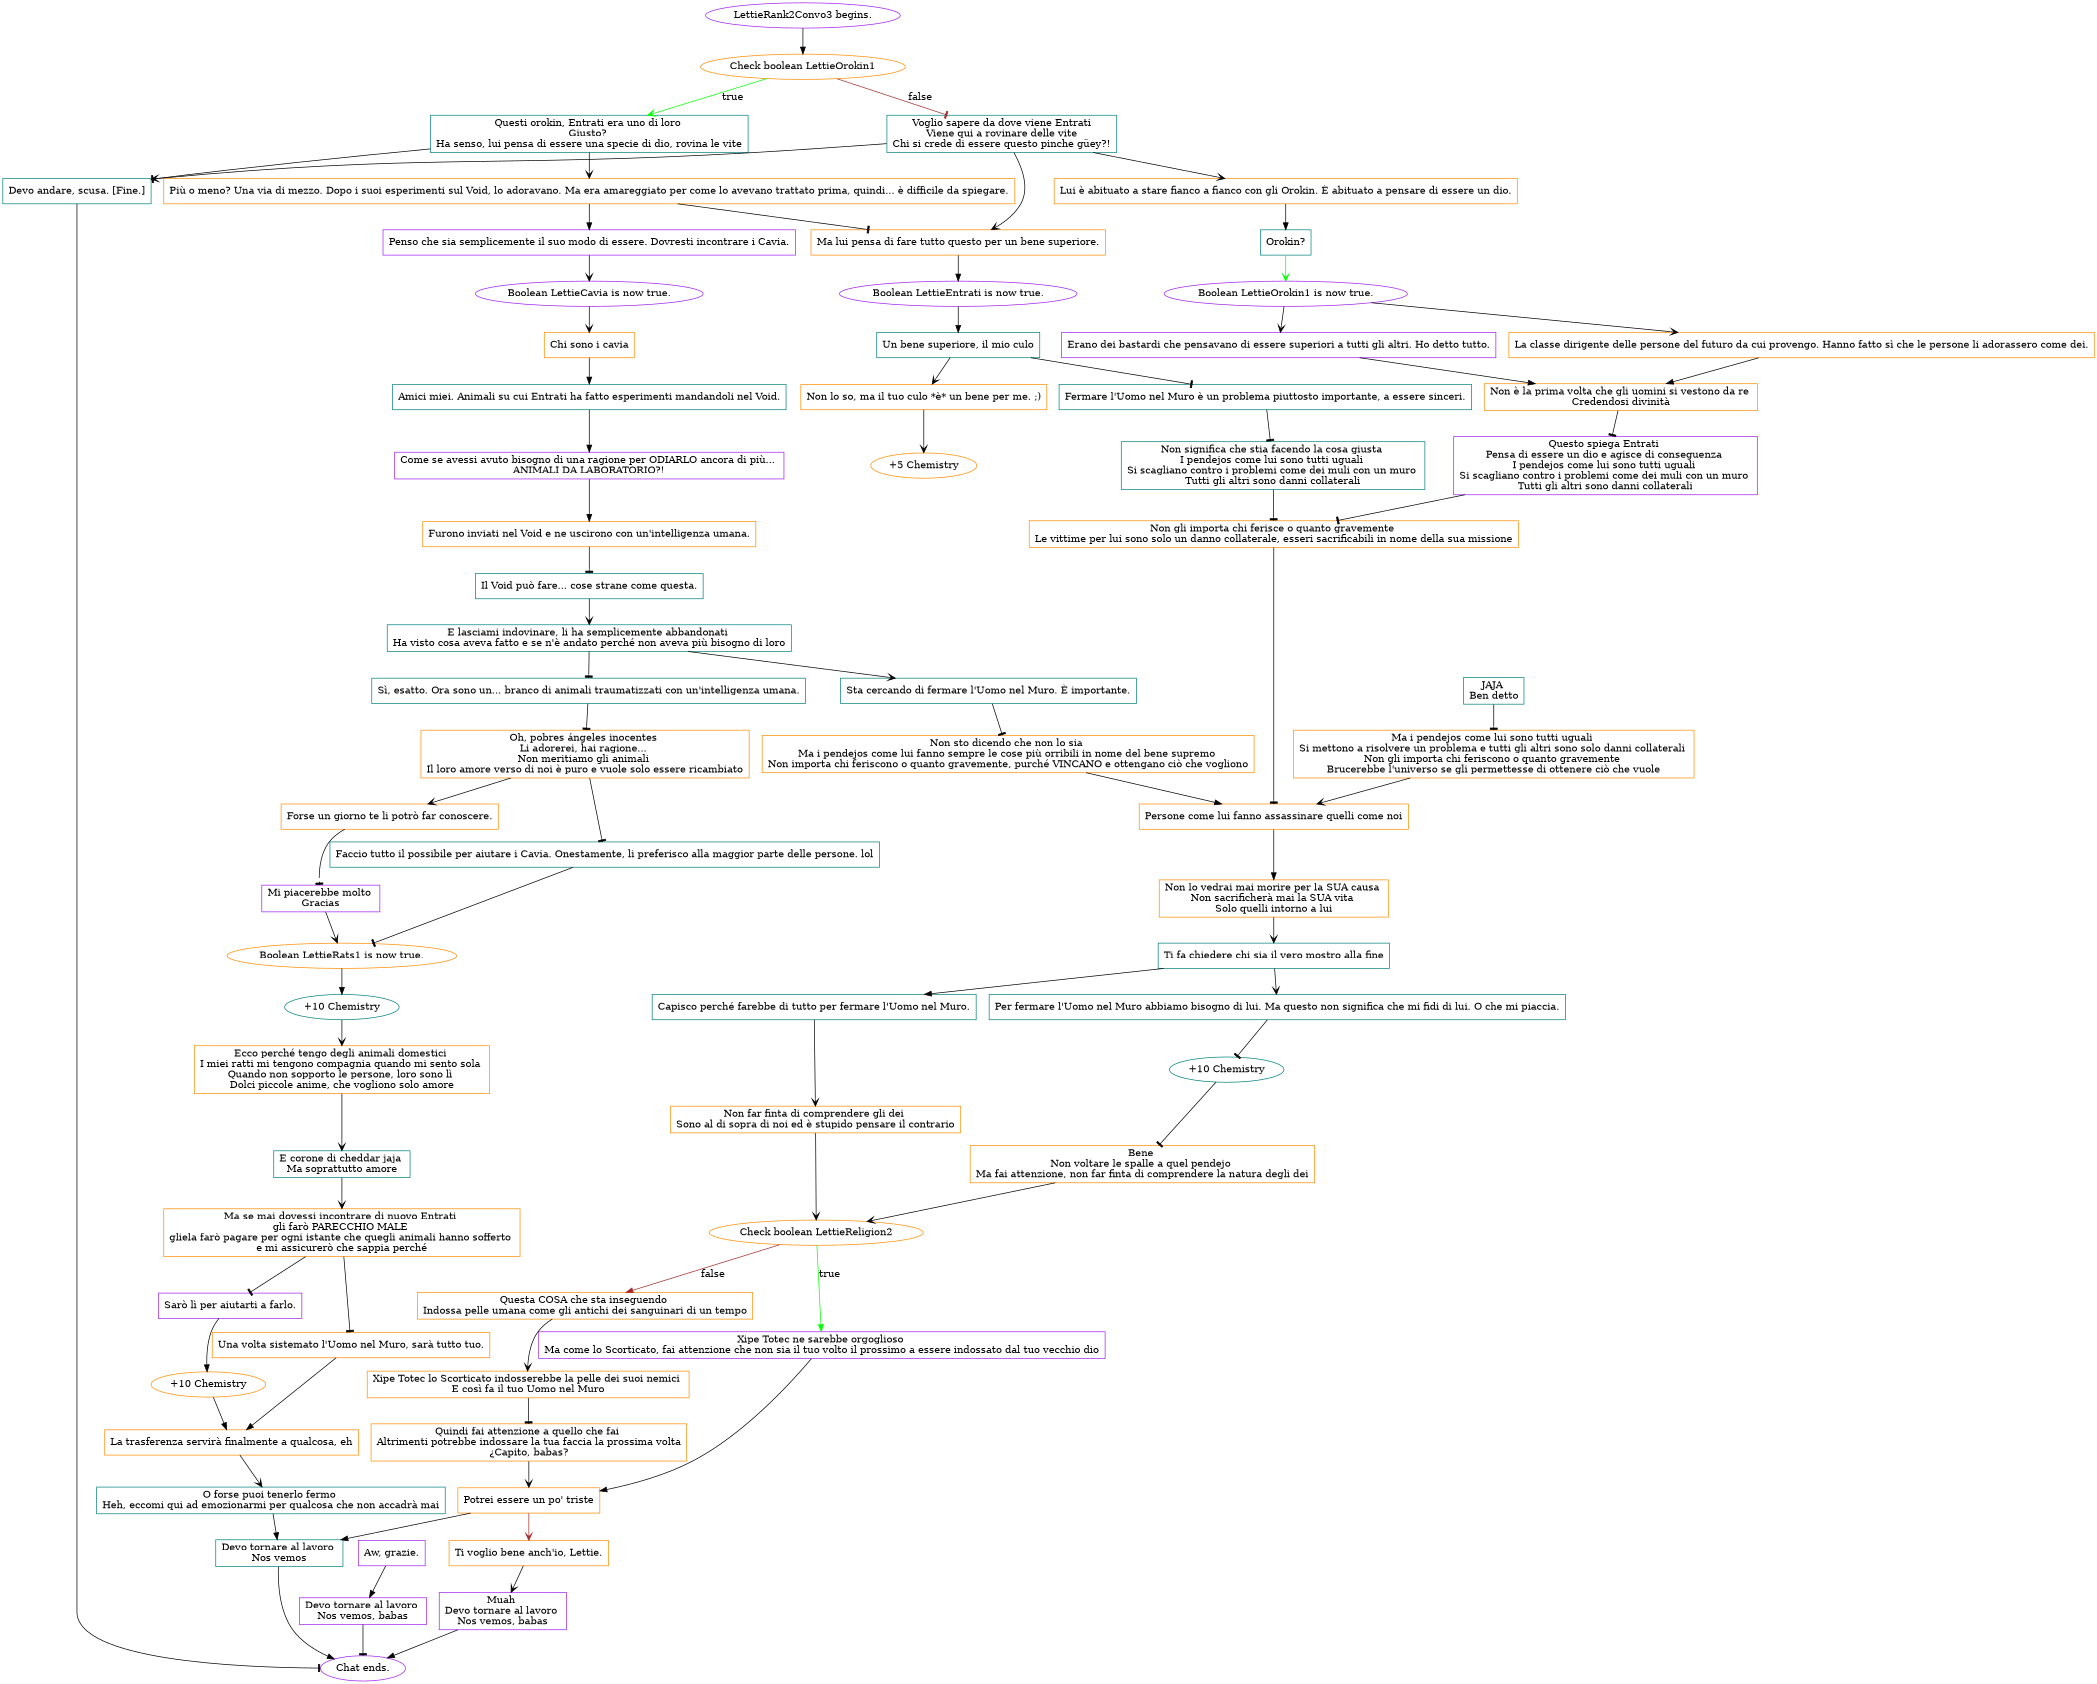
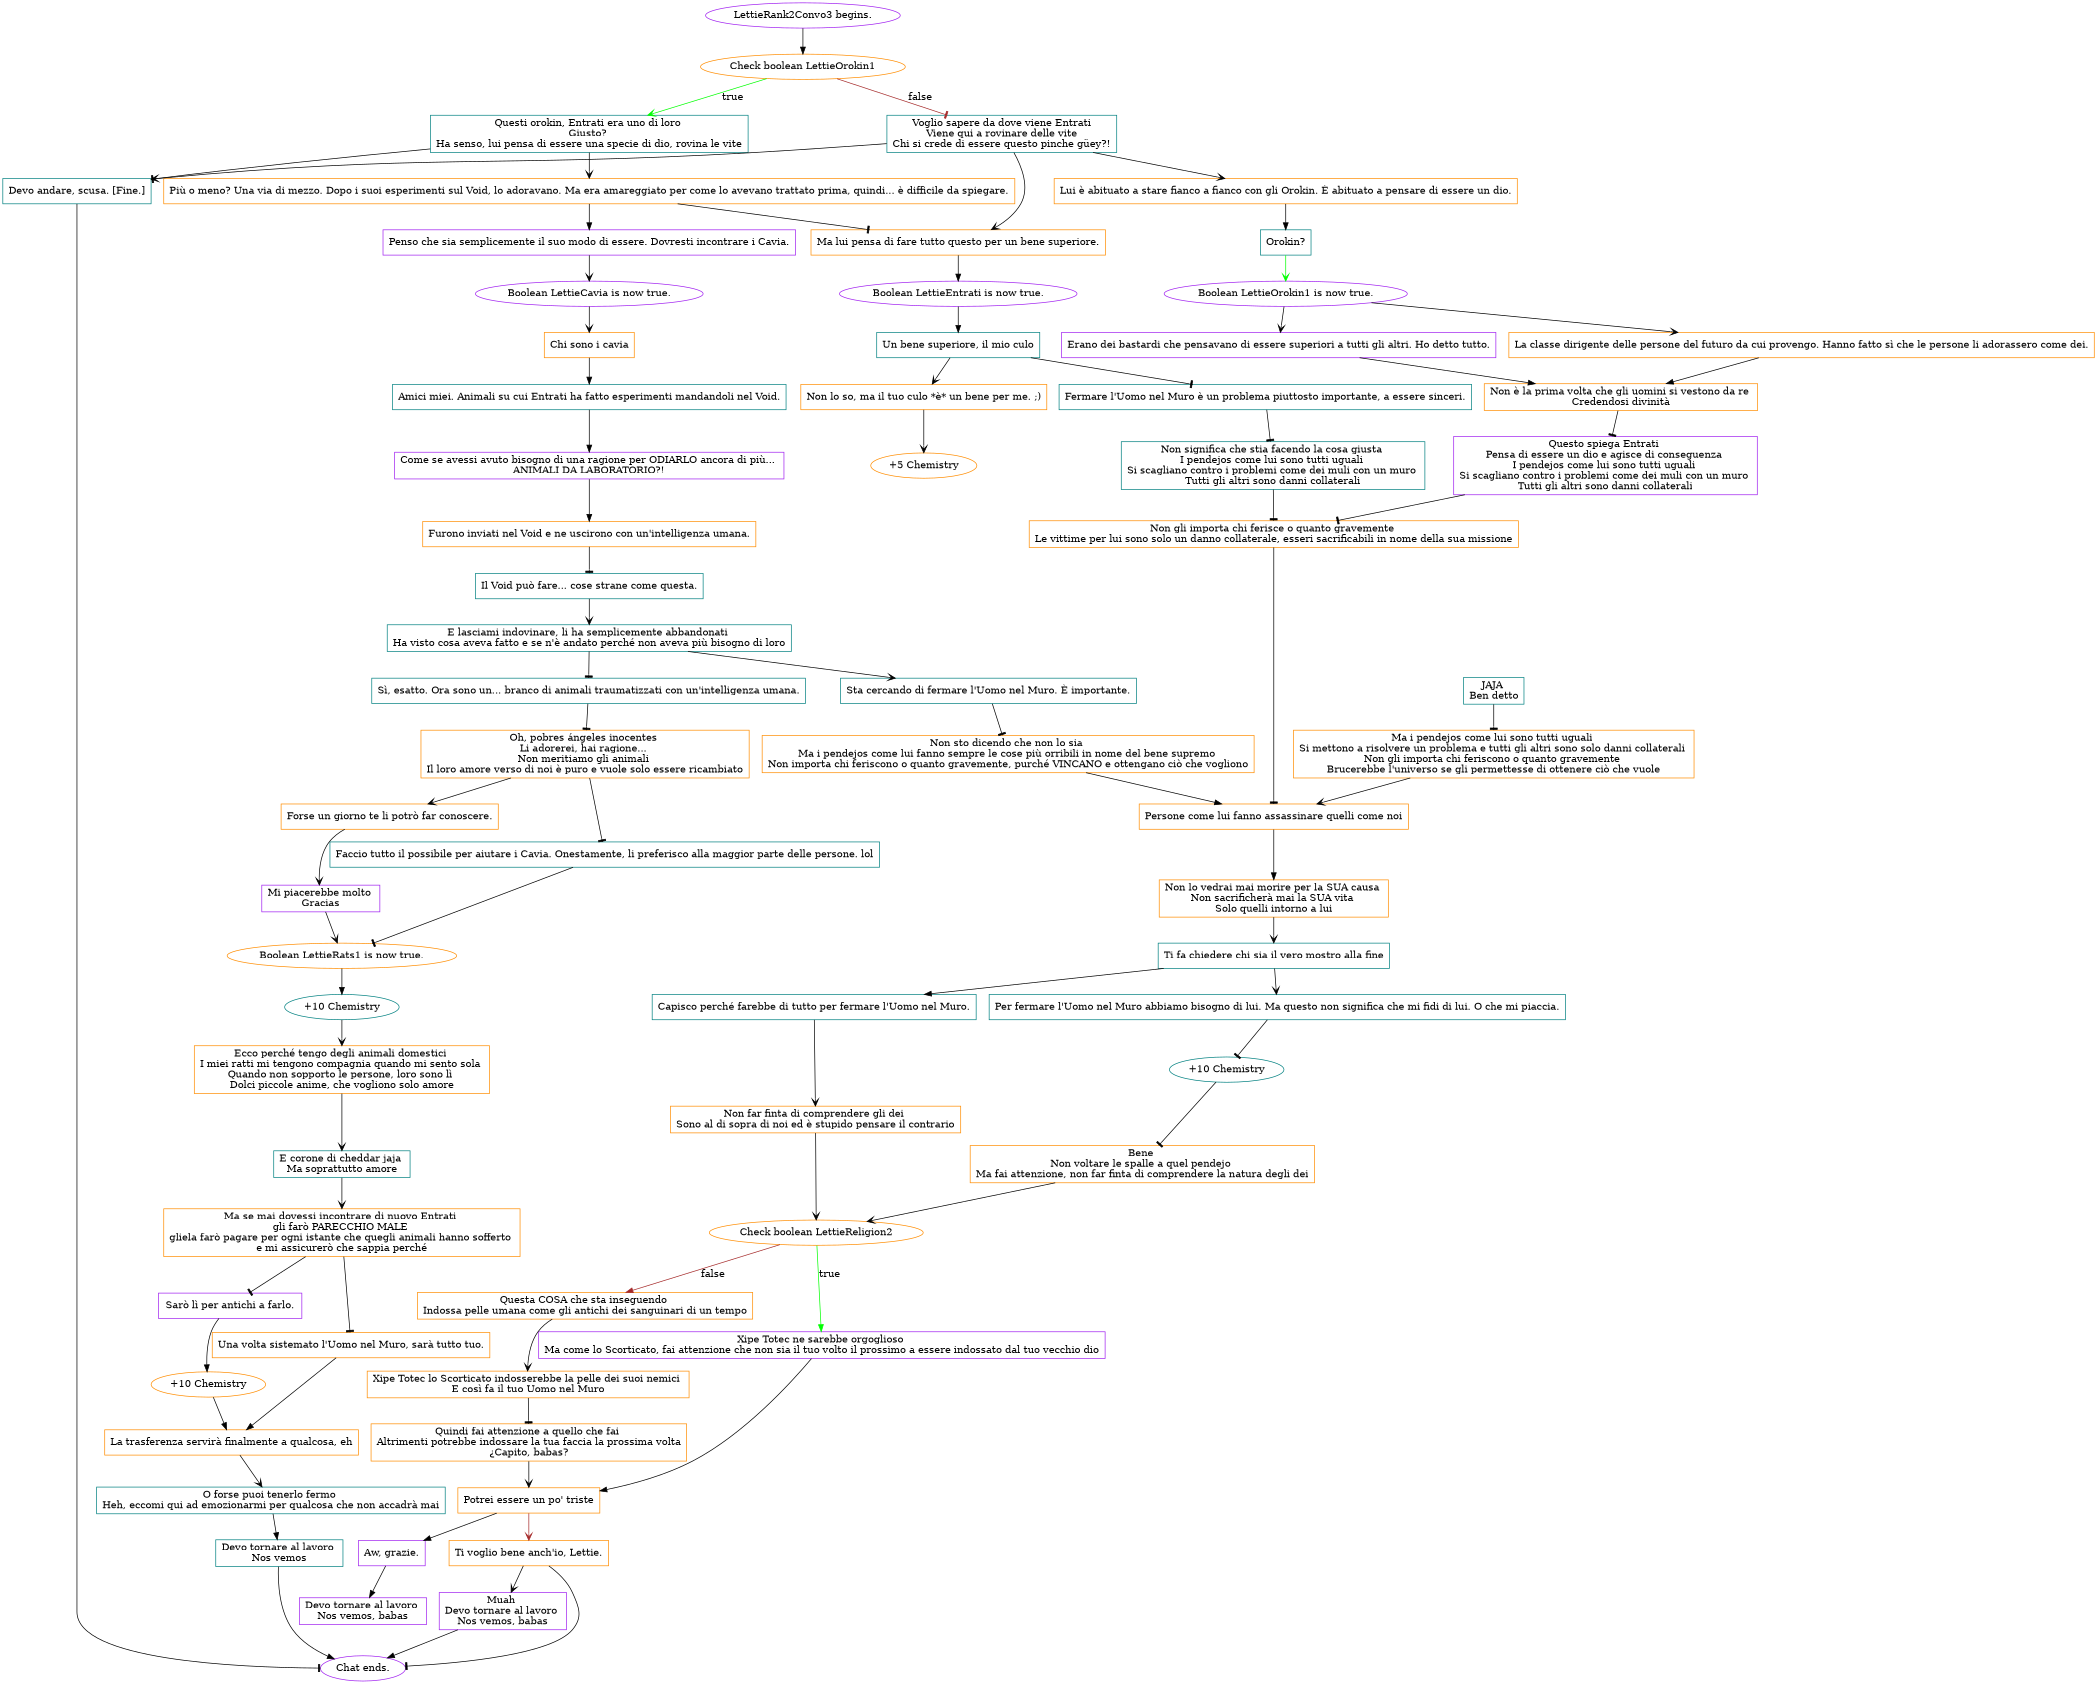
edge "Forse un giorno te li potrò far conoscere." -> "Mi piacerebbe molto Gracias": arrowhead tee -> vee
node "Sarò lì per aiutarti a farlo.": label "Sarò lì per aiutarti a farlo." -> "Sarò lì per antichi a farlo."
edge "Potrei essere un po' triste" -> "Devo tornare al lavoro Nos vemos": now "Potrei essere un po' triste" -> "Aw, grazie."
edge "Devo tornare al lavoro Nos vemos, babas" -> "Chat ends.": now "Ti voglio bene anch'io, Lettie." -> "Chat ends."
